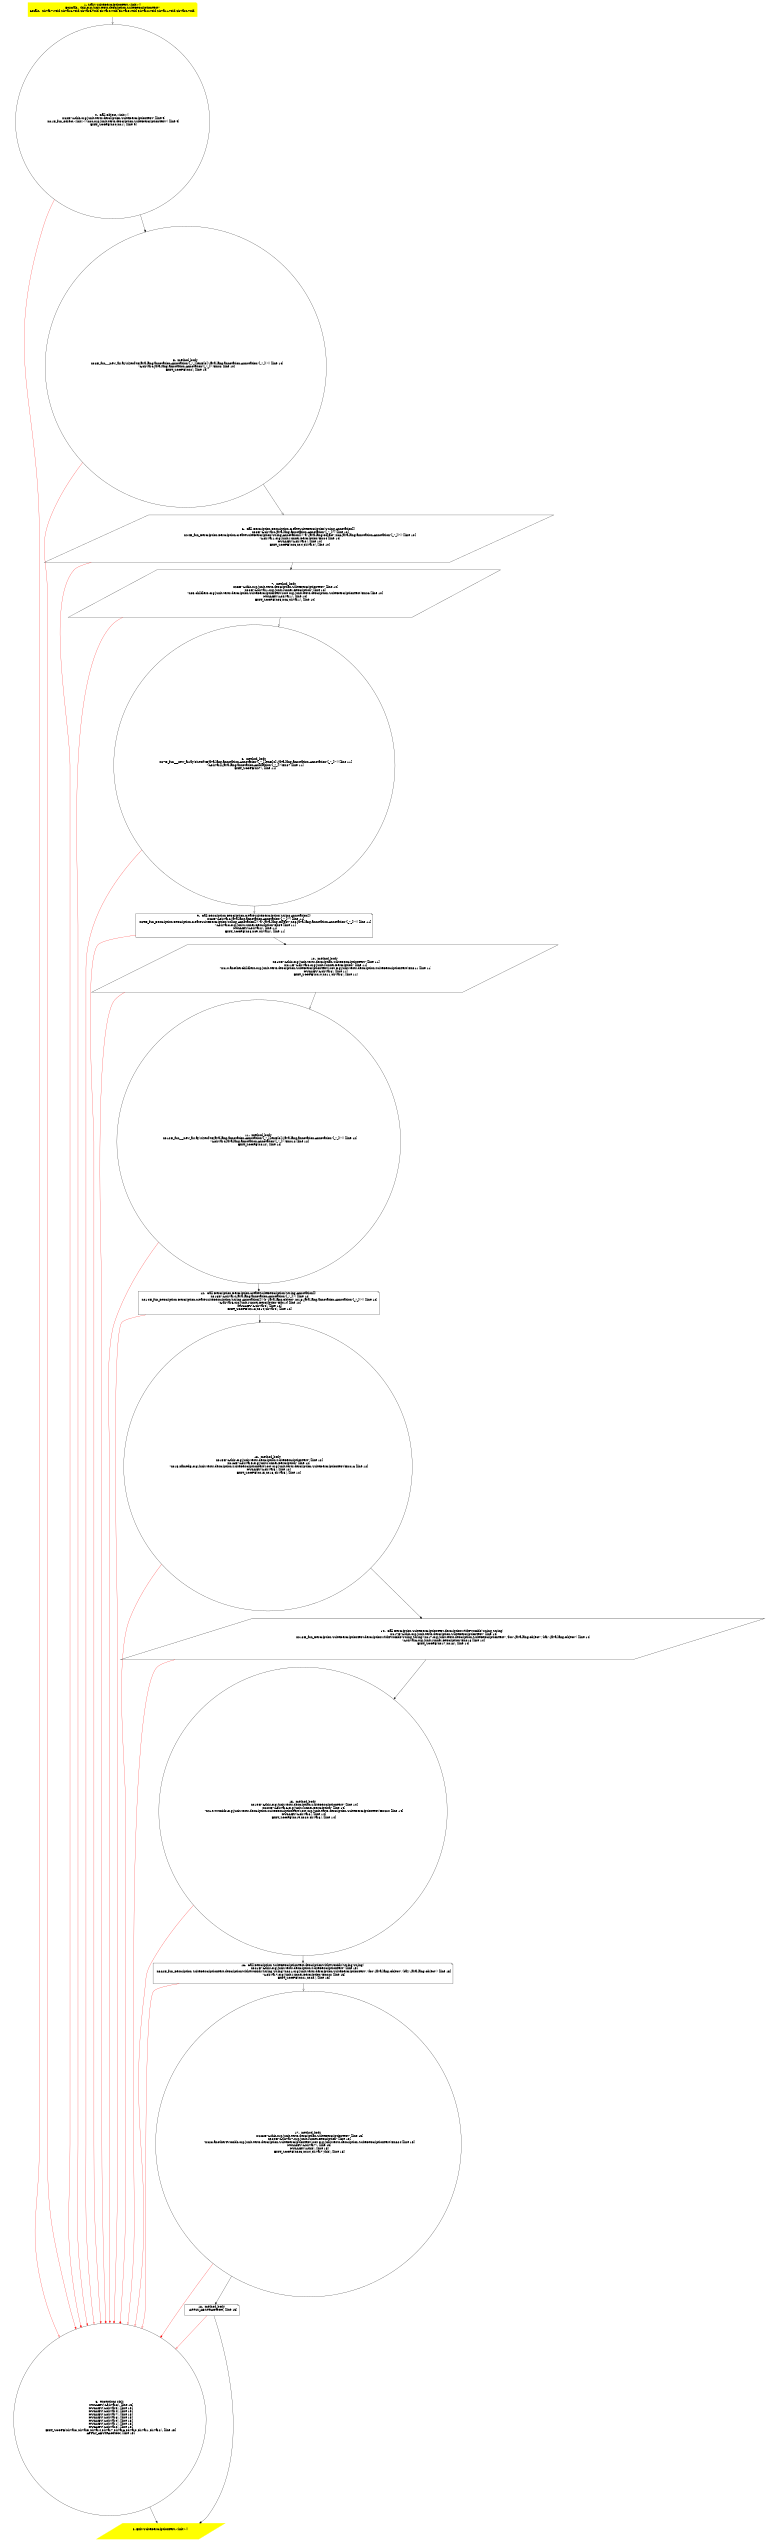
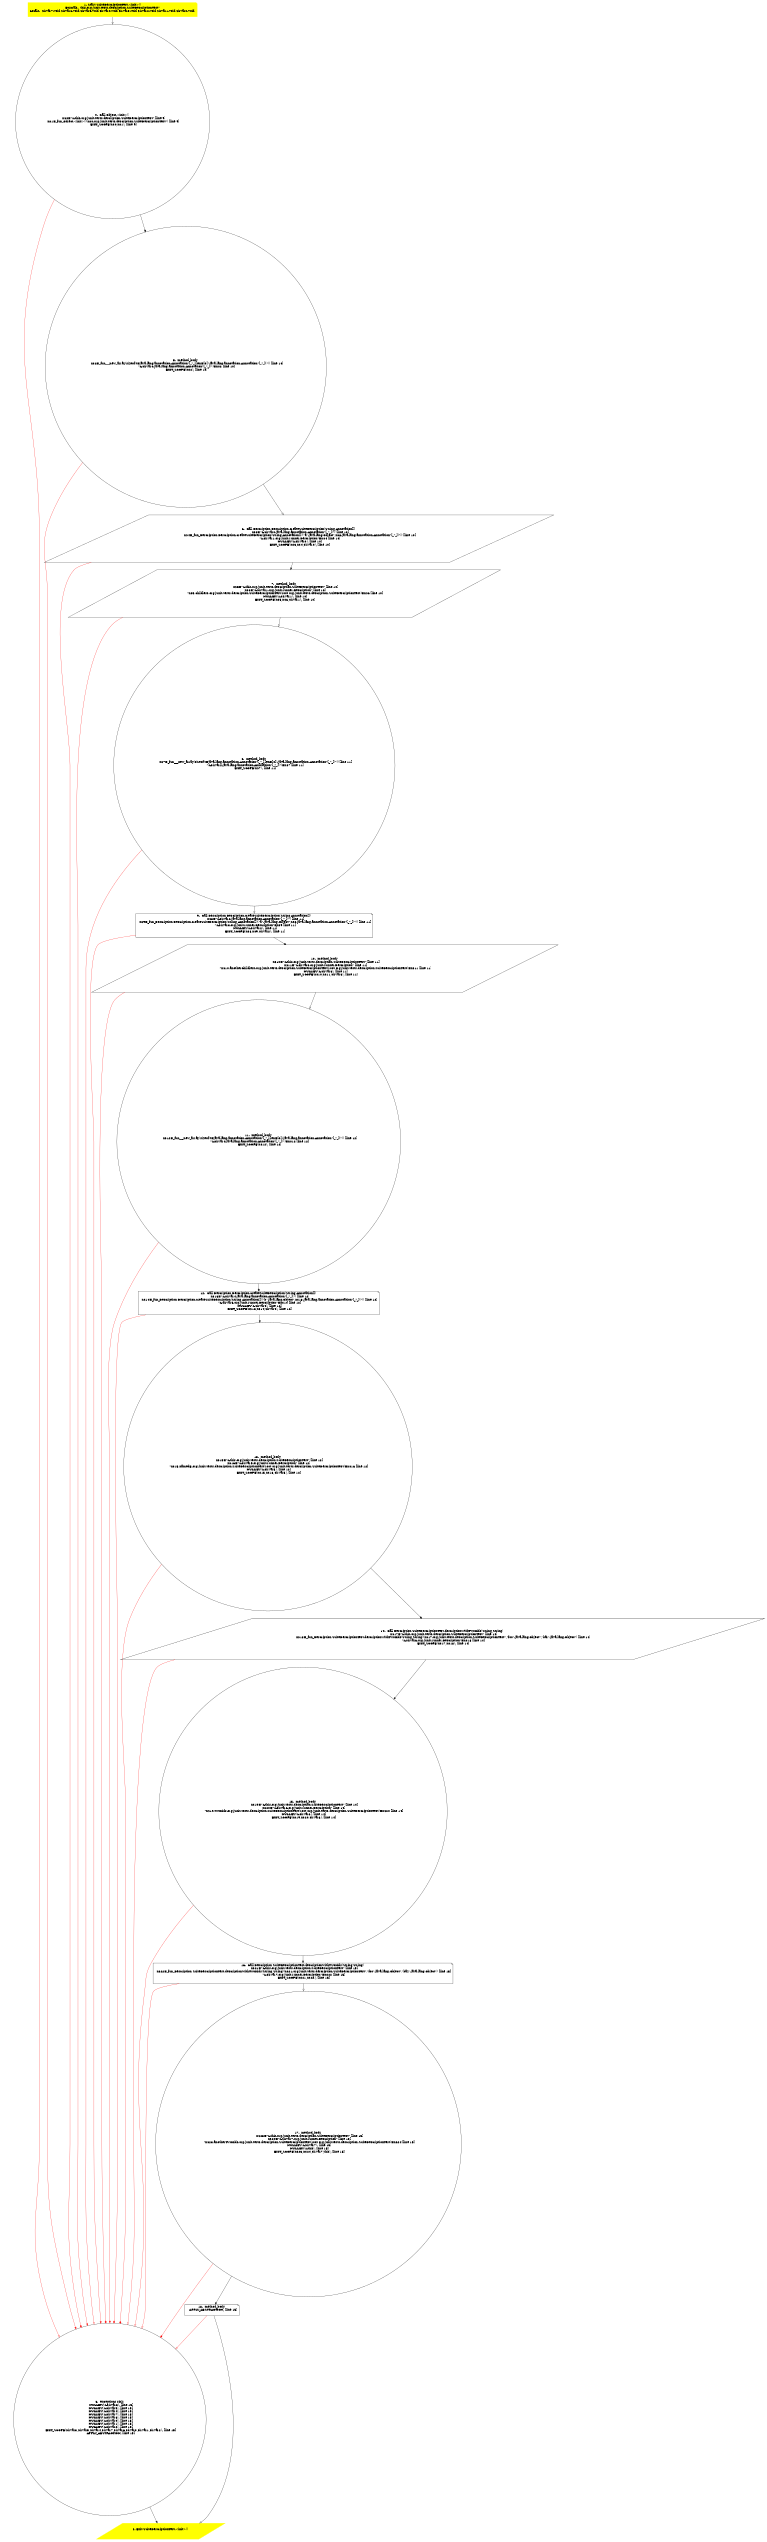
edge "18:  method_body APPLY_ABSTRACTION; [line 15]" -> "2: Exit SuiteDescriptionTest.<init>()": arrowhead diamond -> onormal
